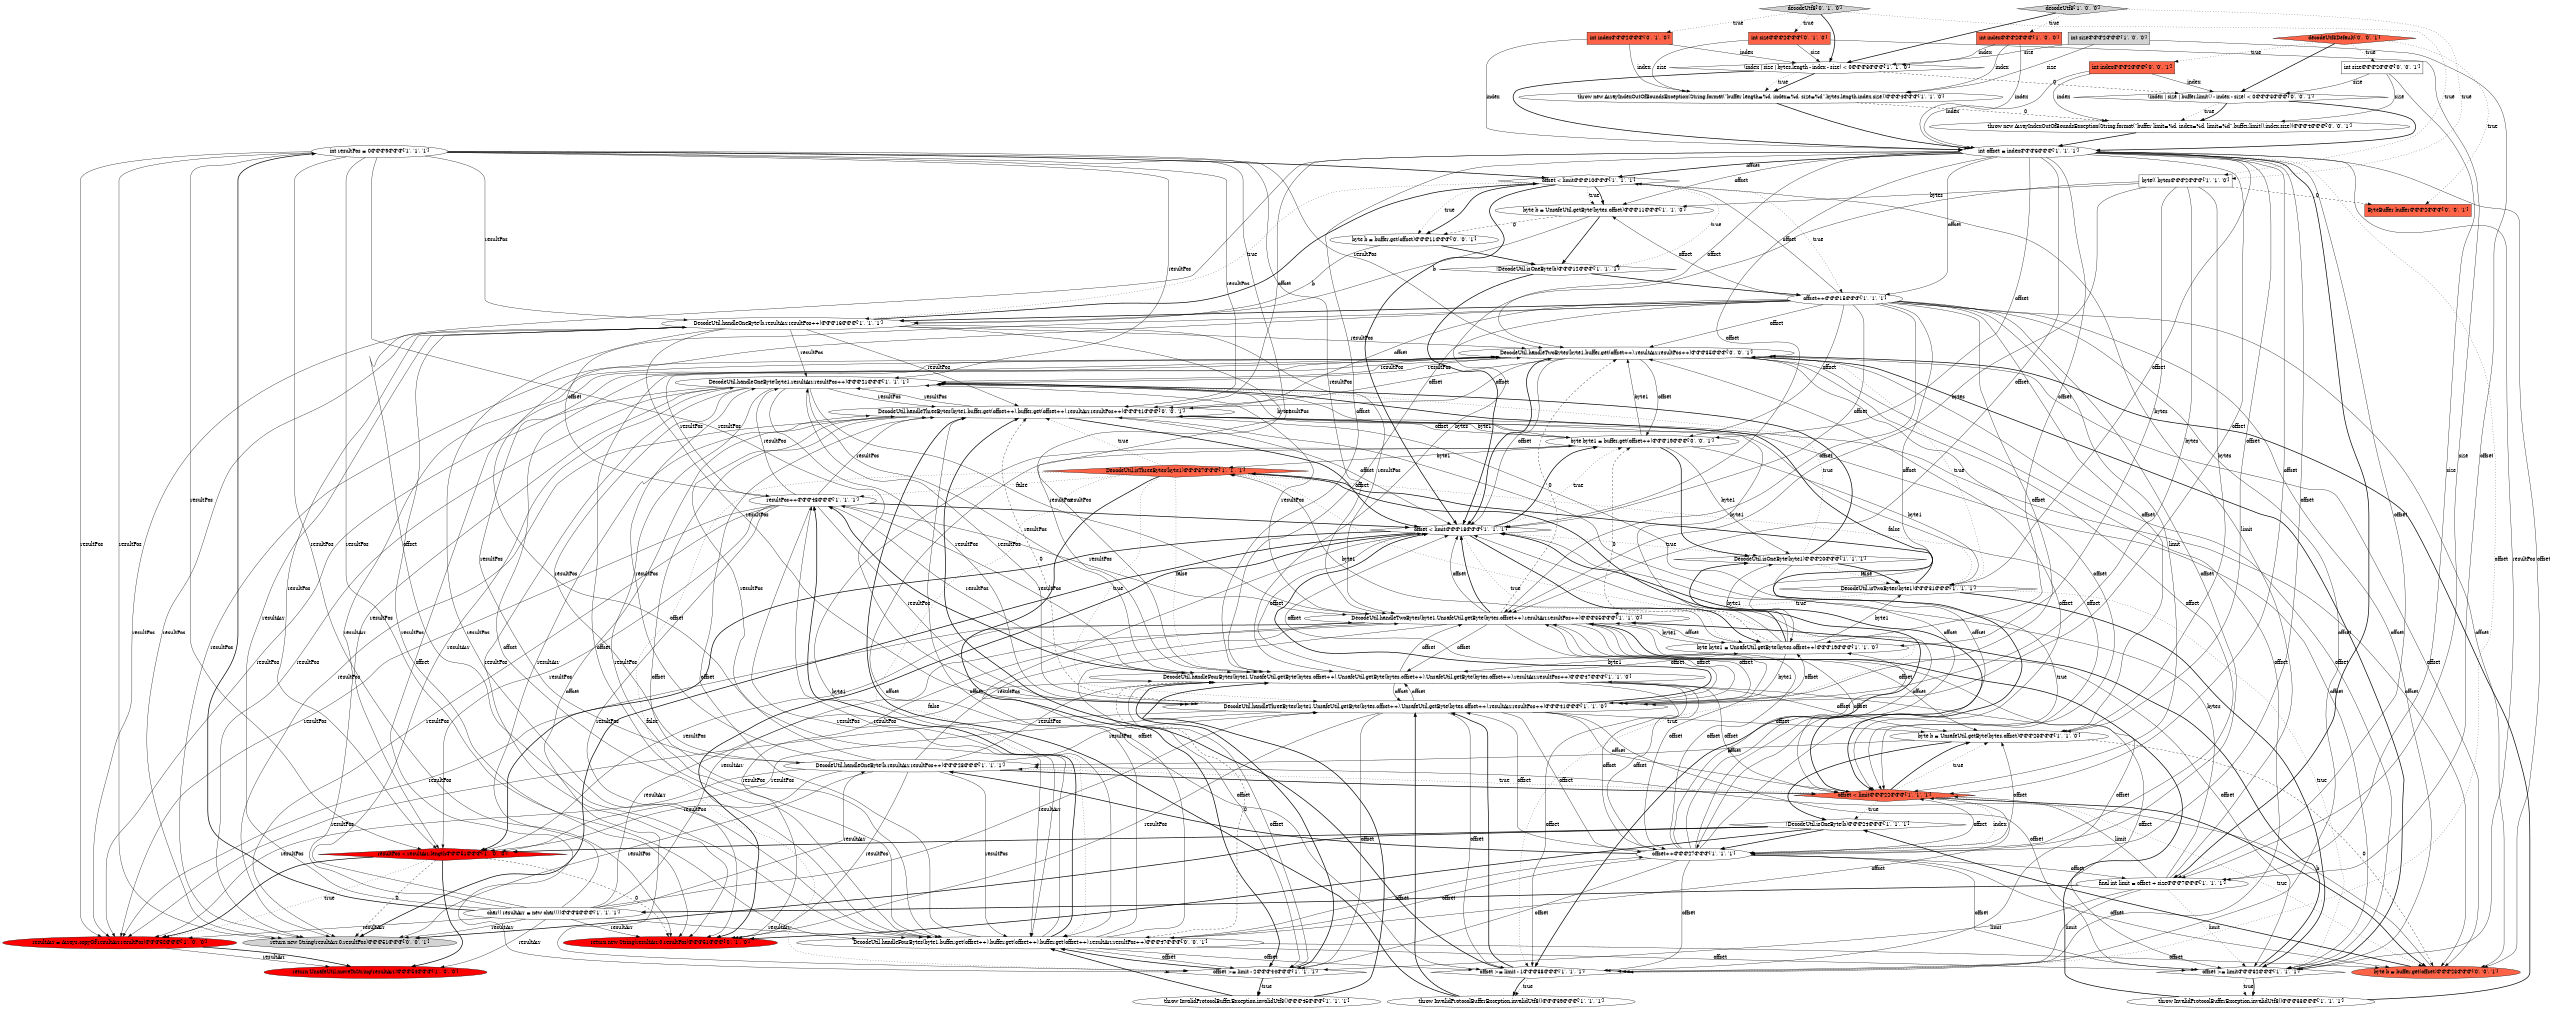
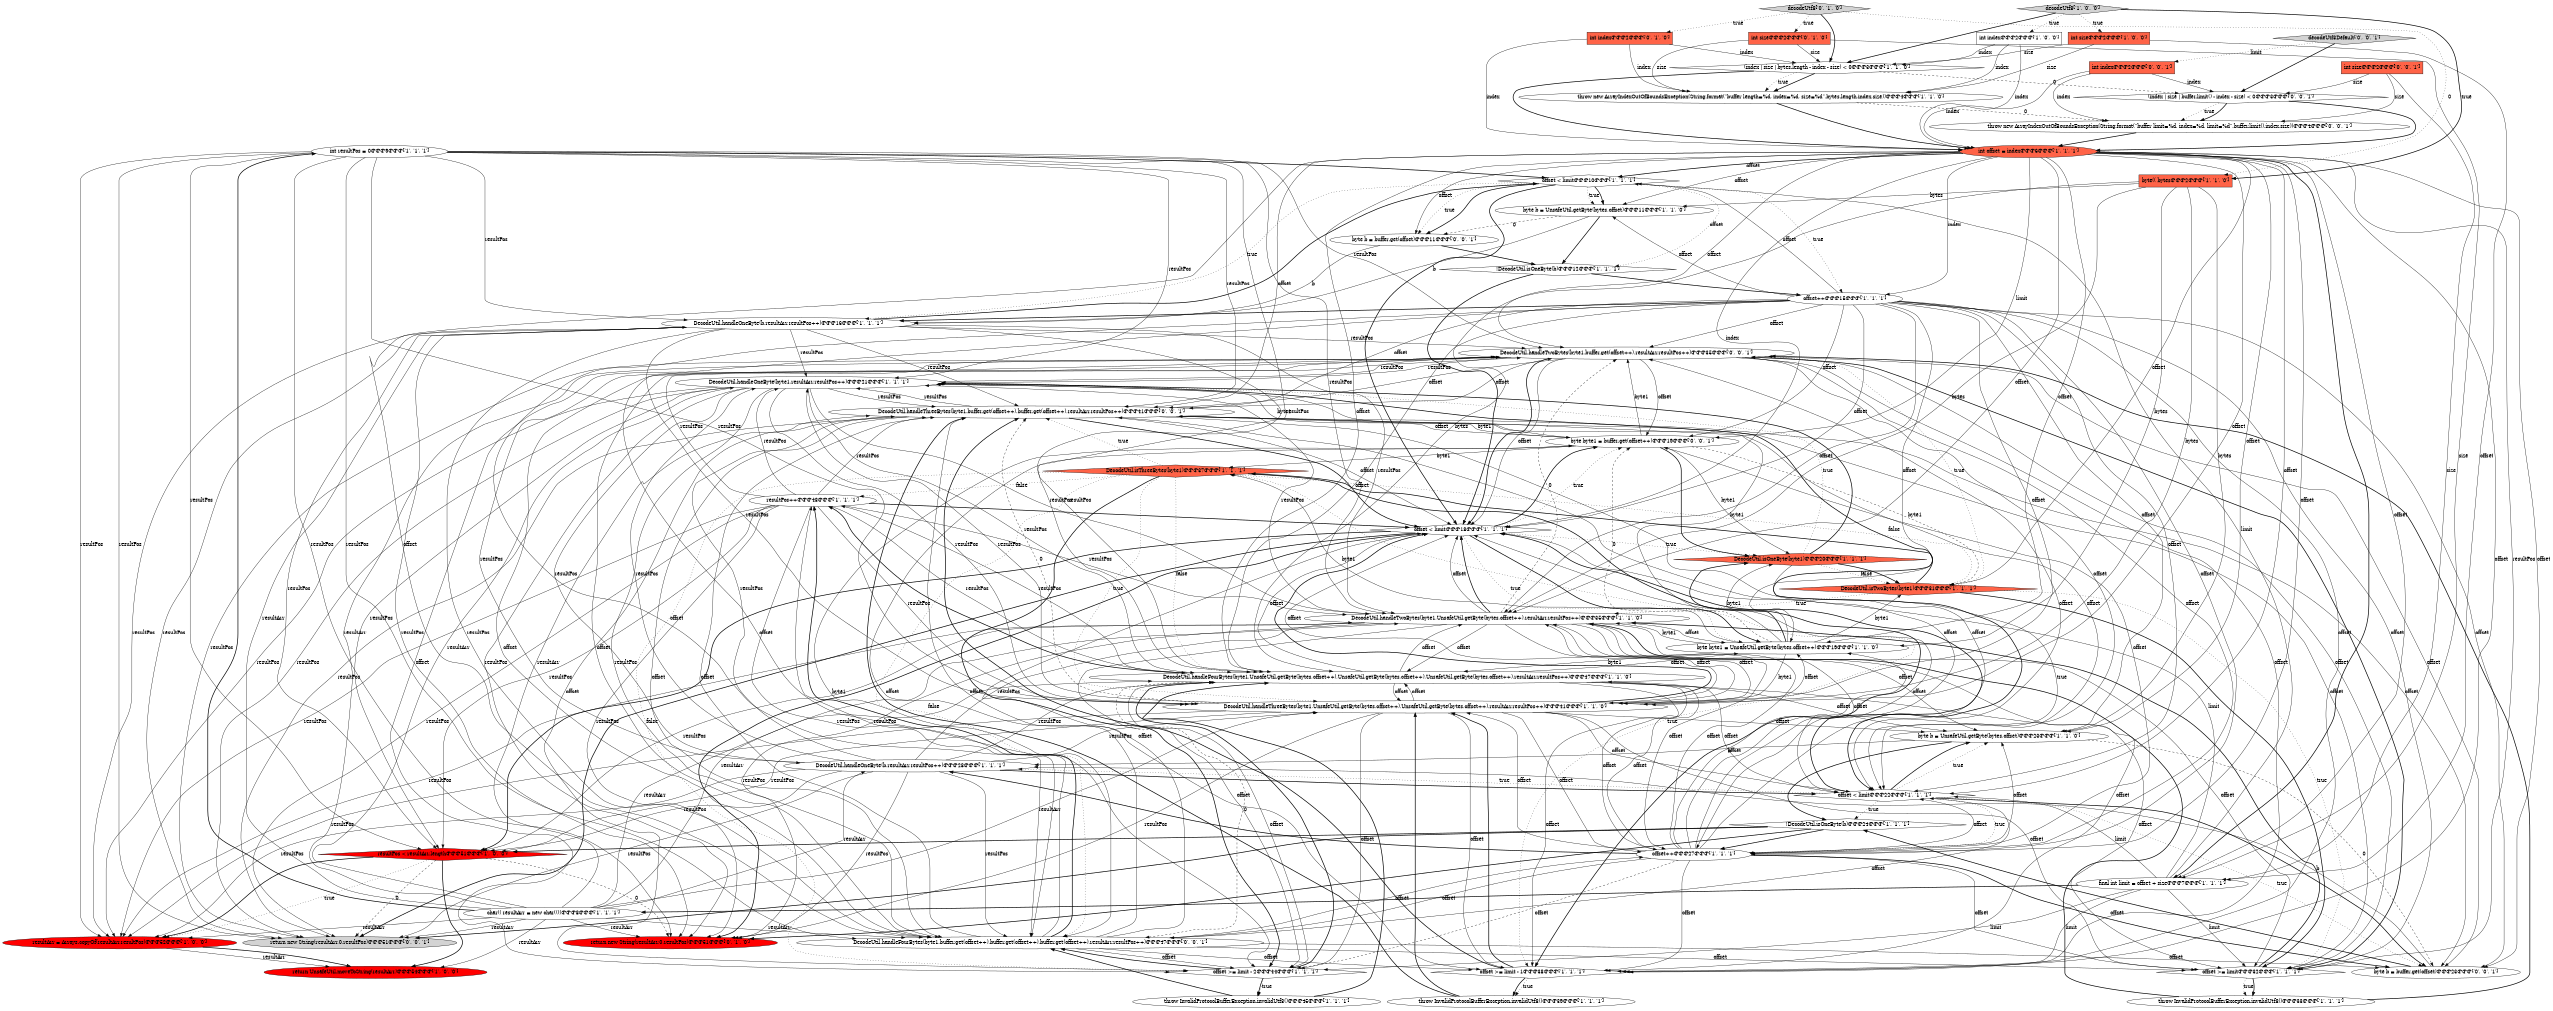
edge "decodeUtf8['1', '0', '0']" -> "int size@@@2@@@['1', '0', '0']": added, label "true"
edge "decodeUtf8['1', '0', '0']" -> "byte(( bytes@@@2@@@['1', '1', '0']": style dotted -> bold
node "int index@@@2@@@['1', '0', '0']": fillcolor tomato -> white
node "int size@@@2@@@['1', '0', '0']": fillcolor lightgray -> tomato
node "decodeUtf8Default['0', '0', '1']": fillcolor tomato -> lightgray
edge "decodeUtf8Default['0', '0', '1']" -> "int size@@@2@@@['0', '0', '1']": removed, label "true"
edge "decodeUtf8Default['0', '0', '1']" -> "int index@@@2@@@['0', '0', '1']": label "true" -> "limit"
node "int size@@@2@@@['0', '0', '1']": fillcolor white -> tomato
edge "decodeUtf8['0', '1', '0']" -> "byte(( bytes@@@2@@@['1', '1', '0']": label "true" -> "0"
node "int offset = index@@@6@@@['1', '1', '1']": fillcolor white -> tomato
edge "int offset = index@@@6@@@['1', '1', '1']" -> "byte b = buffer.get(offset)@@@11@@@['0', '0', '1']": added, label "offset"
node "byte(( bytes@@@2@@@['1', '1', '0']": fillcolor white -> tomato
node "ByteBuffer buffer@@@2@@@['0', '0', '1']": removed
edge "offset < limit@@@10@@@['1', '1', '1']" -> "!DecodeUtil.isOneByte(b)@@@12@@@['1', '1', '1']": label "true" -> "offset"
edge "int offset = index@@@6@@@['1', '1', '1']" -> "offset++@@@15@@@['1', '1', '1']": label "offset" -> "index"
edge "int offset = index@@@6@@@['1', '1', '1']" -> "byte byte1 = buffer.get(offset++)@@@19@@@['0', '0', '1']": label "offset" -> "limit"
edge "offset++@@@15@@@['1', '1', '1']" -> "resultPos++@@@48@@@['1', '1', '1']": now "offset++@@@15@@@['1', '1', '1']" -> "offset >= limit - 2@@@44@@@['1', '1', '1']"
edge "int offset = index@@@6@@@['1', '1', '1']" -> "offset < limit@@@18@@@['1', '1', '1']": label "offset" -> "index"
edge "byte byte1 = buffer.get(offset++)@@@19@@@['0', '0', '1']" -> "DecodeUtil.isTwoBytes(byte1)@@@31@@@['1', '1', '1']": style solid -> dashed
edge "offset++@@@15@@@['1', '1', '1']" -> "offset < limit@@@22@@@['1', '1', '1']": label "limit" -> "offset"
node "DecodeUtil.isOneByte(byte1)@@@20@@@['1', '1', '1']": fillcolor white -> tomato
node "DecodeUtil.isTwoBytes(byte1)@@@31@@@['1', '1', '1']": fillcolor white -> tomato
edge "final int limit = offset + size@@@7@@@['1', '1', '1']" -> "offset < limit@@@18@@@['1', '1', '1']": label "bytes" -> "limit"
edge "int offset = index@@@6@@@['1', '1', '1']" -> "offset >= limit - 1@@@38@@@['1', '1', '1']": style dotted -> solid
node "offset < limit@@@22@@@['1', '1', '1']": fillcolor tomato -> white
edge "offset < limit@@@22@@@['1', '1', '1']" -> "offset++@@@27@@@['1', '1', '1']": label "index" -> "true"
edge "offset++@@@27@@@['1', '1', '1']" -> "final int limit = offset + size@@@7@@@['1', '1', '1']": now "offset++@@@27@@@['1', '1', '1']" -> "byte byte1 = buffer.get(offset++)@@@19@@@['0', '0', '1']"
edge "offset++@@@27@@@['1', '1', '1']" -> "byte b = buffer.get(offset)@@@23@@@['0', '0', '1']": style solid -> bold
edge "offset++@@@27@@@['1', '1', '1']" -> "offset >= limit - 2@@@44@@@['1', '1', '1']": style solid -> dashed
edge "final int limit = offset + size@@@7@@@['1', '1', '1']" -> "offset >= limit@@@32@@@['1', '1', '1']": style dotted -> solid
node "byte b = buffer.get(offset)@@@23@@@['0', '0', '1']": fillcolor tomato -> white
